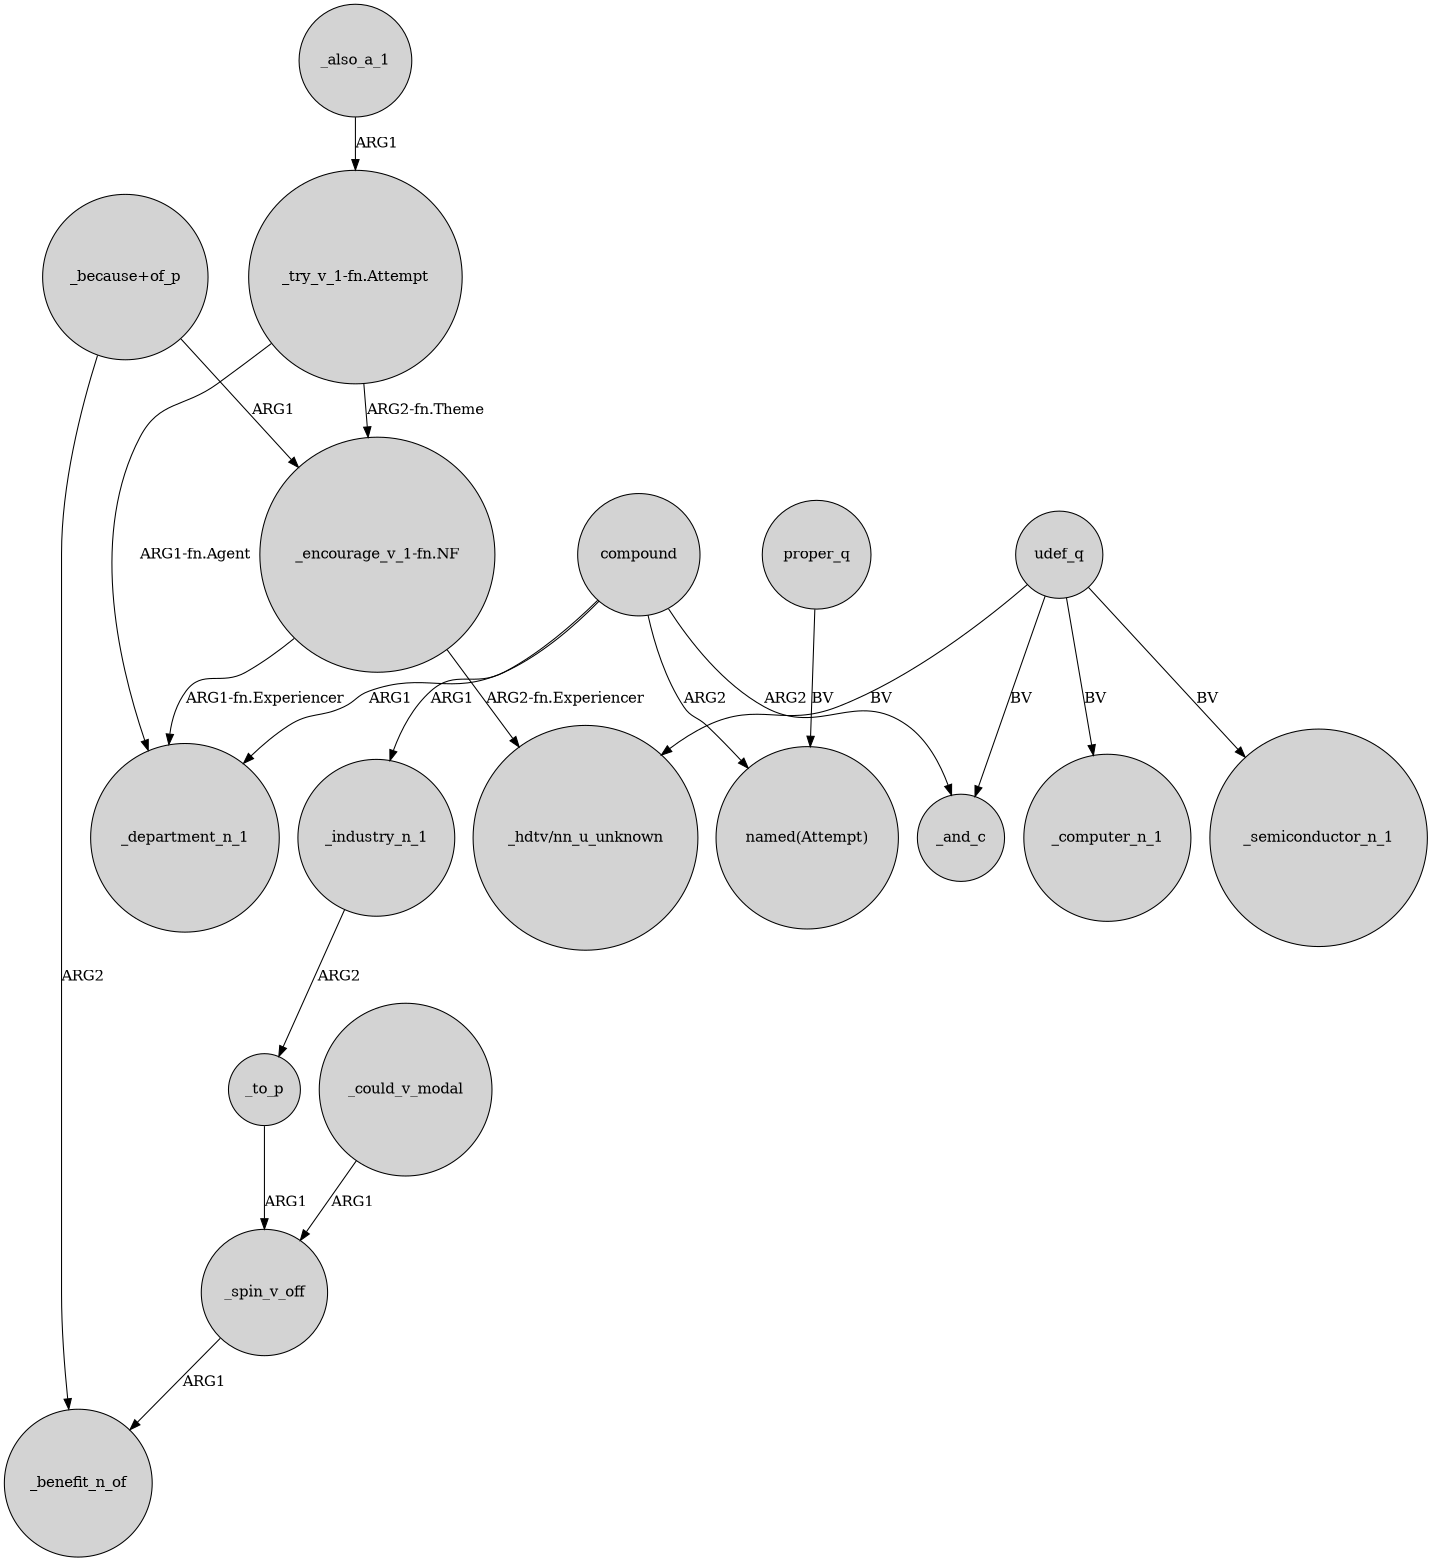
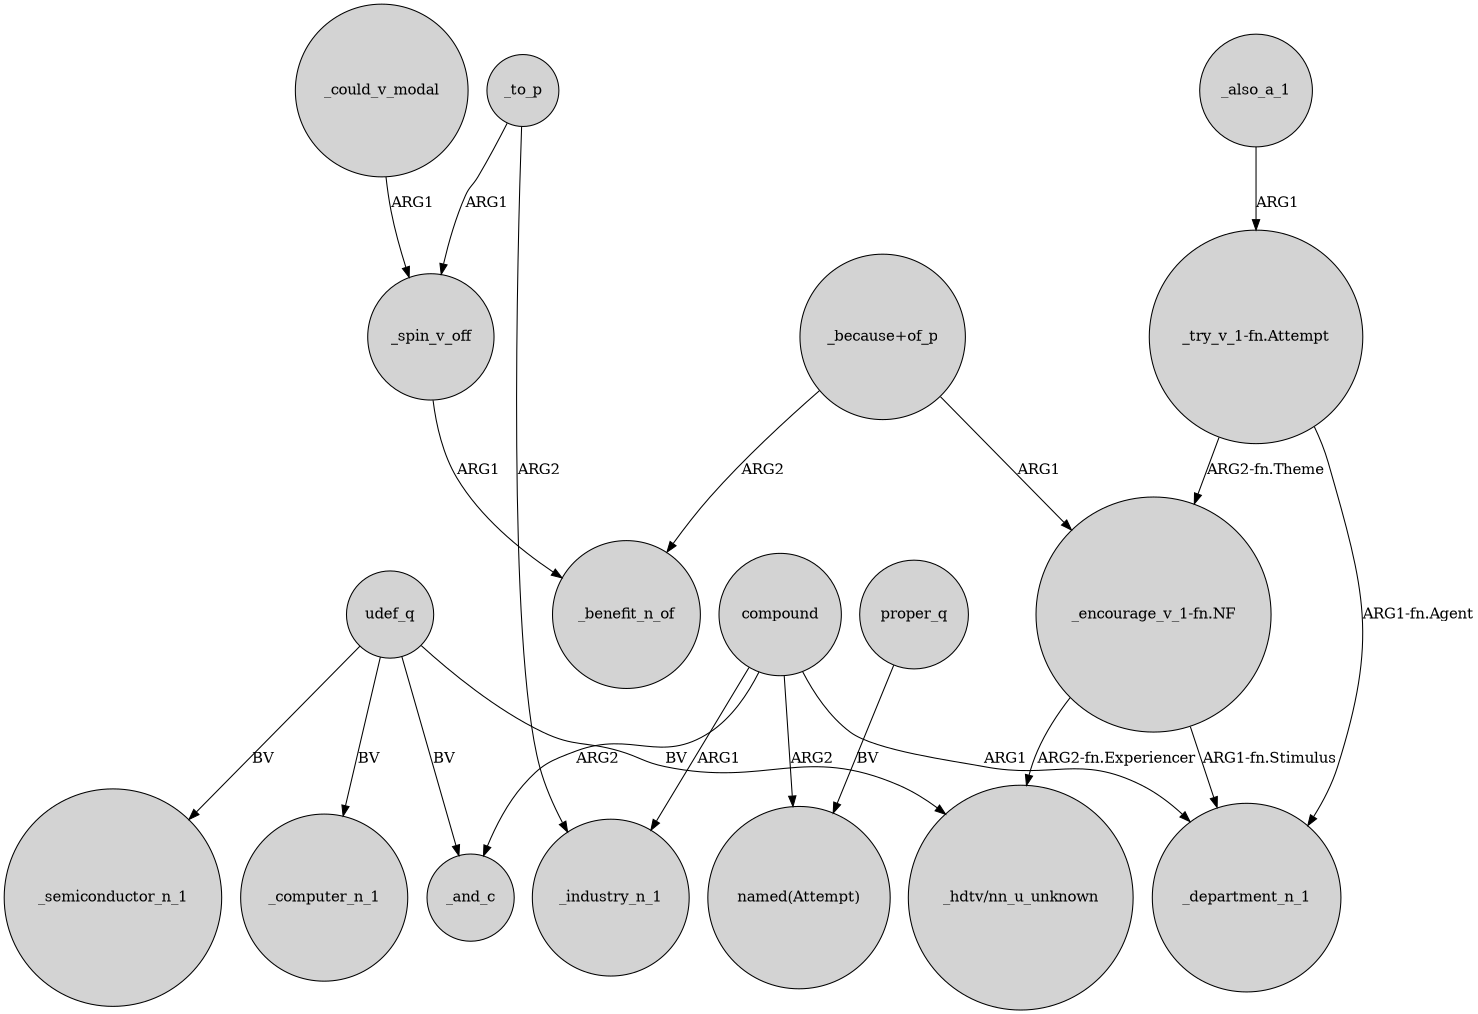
edge "_encourage_v_1-fn.NF" -> "_department_n_1": label "ARG1-fn.Experiencer" -> "ARG1-fn.Stimulus"
edge "_industry_n_1" -> "_to_p": reversed
